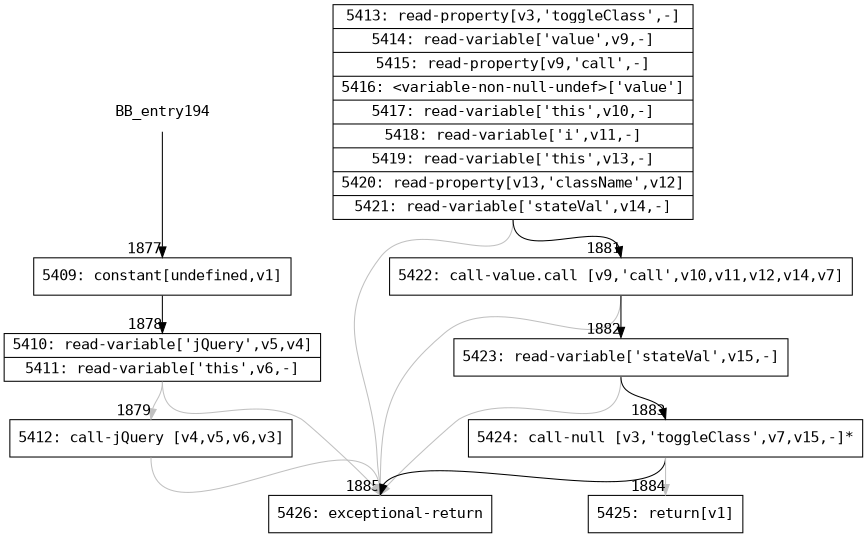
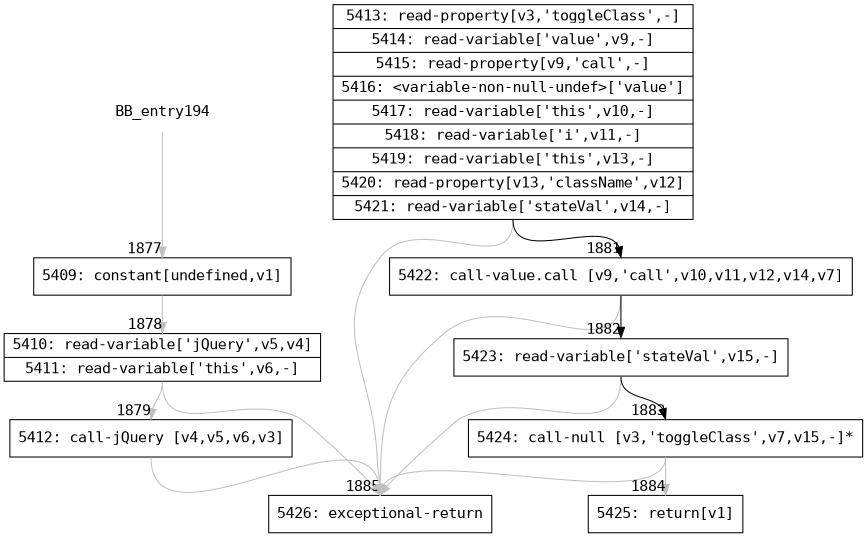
edge "BB_entry194" -> "5409: constant[undefined,v1]": color black -> gray
edge "5409: constant[undefined,v1]" -> "5410: read-variable['jQuery',v5,v4]": color black -> gray
edge "5424: call-null [v3,'toggleClass',v7,v15,-]*" -> "5426: exceptional-return": color black -> gray
